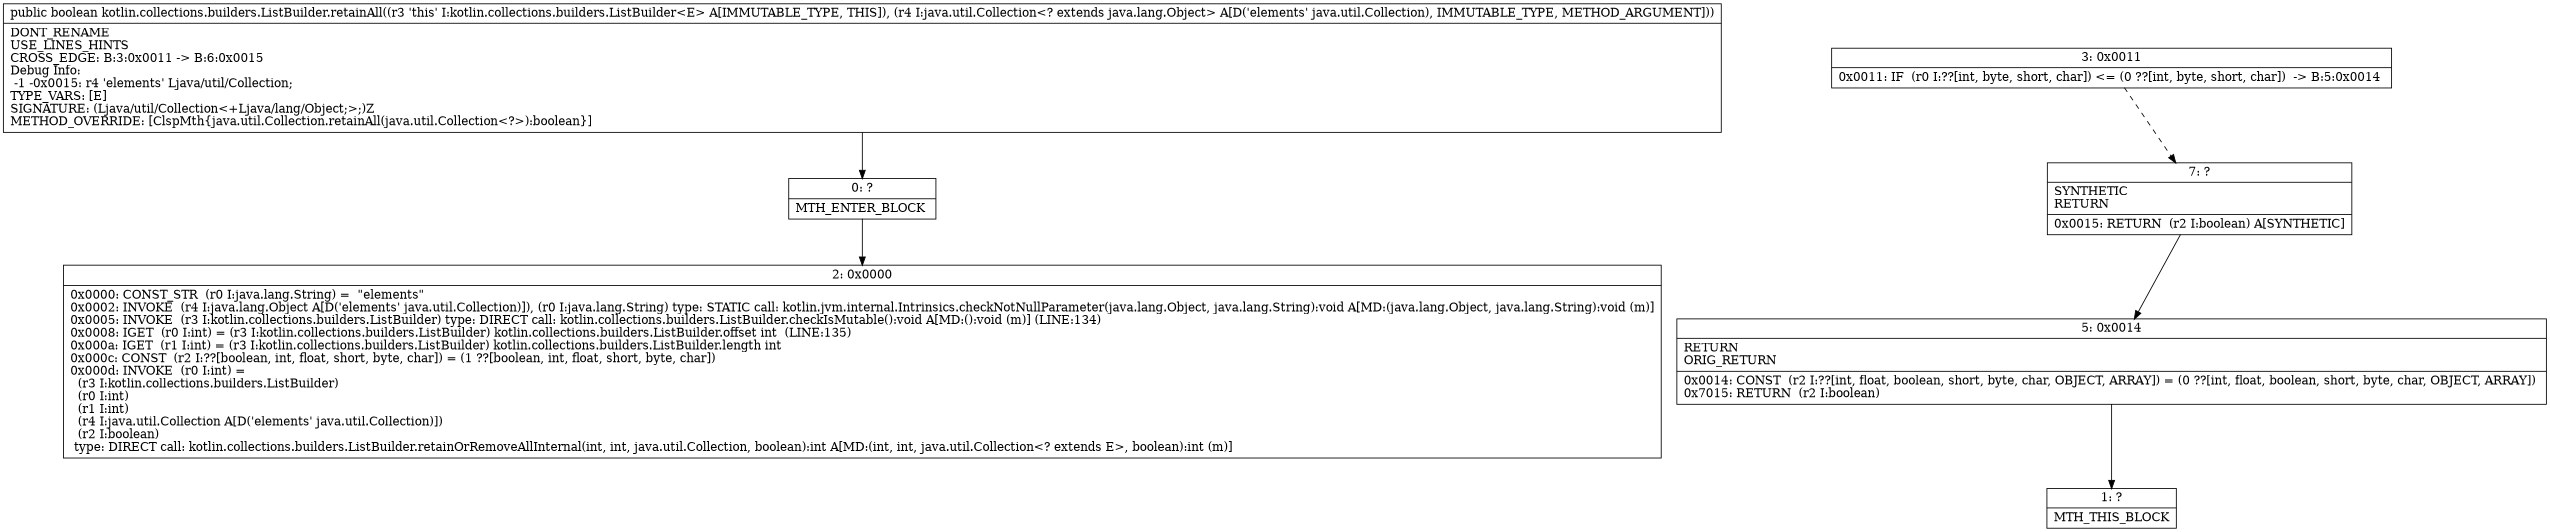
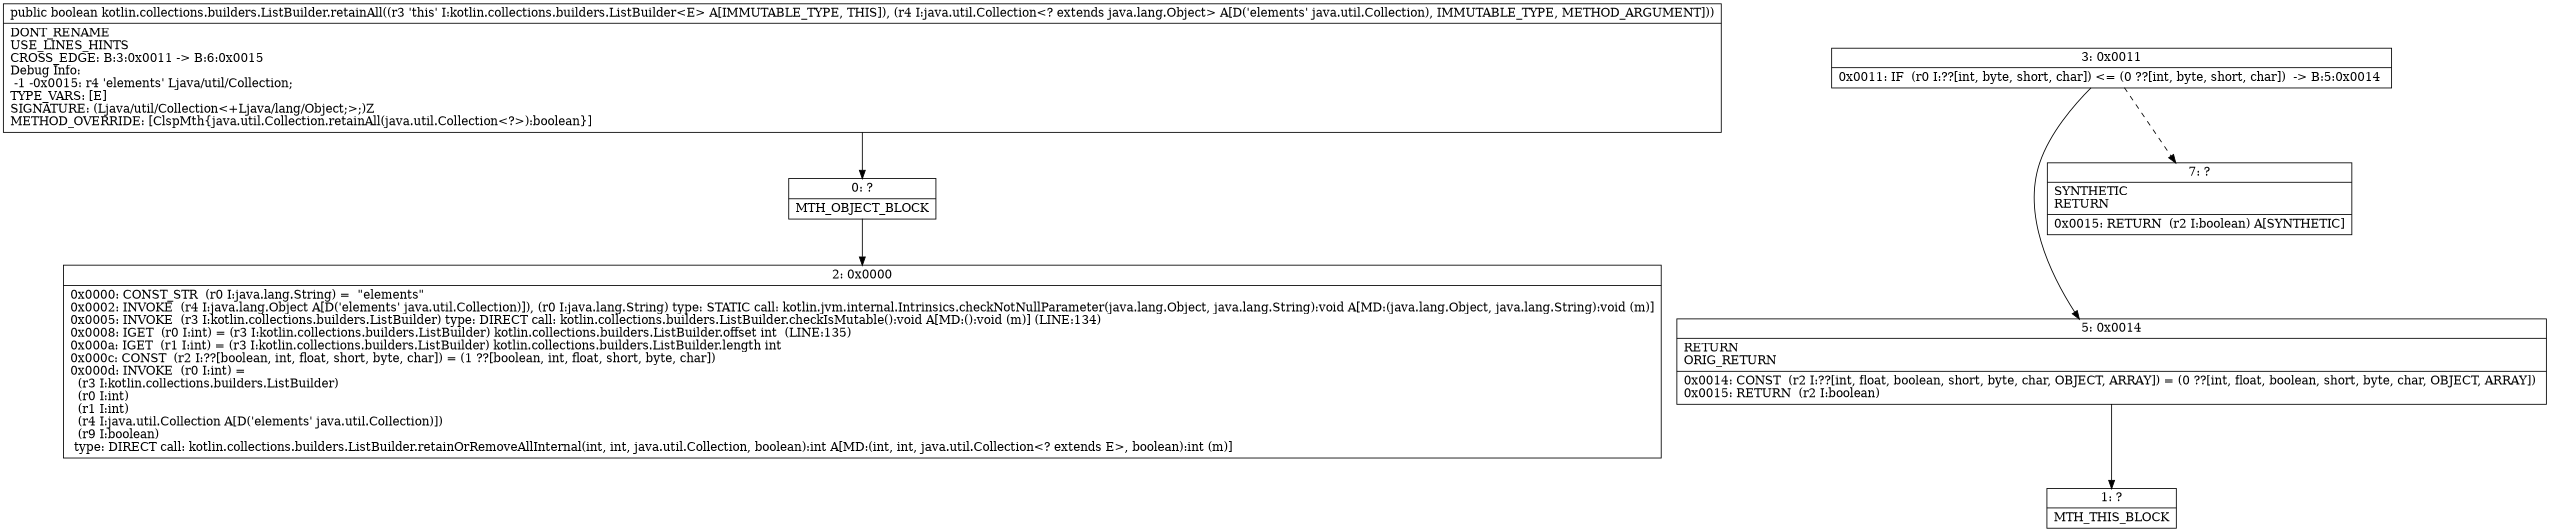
node "0: ?": text "MTH_ENTER_BLOCK" -> "MTH_OBJECT_BLOCK"
edge "7: ?" -> "5: 0x0014": now "3: 0x0011" -> "5: 0x0014"
node "5: 0x0014": text "0x7015: RETURN  (r2 I:boolean)" -> "0x0015: RETURN  (r2 I:boolean)"
node "2: 0x0000": text "(r2 I:boolean)" -> "(r9 I:boolean)"
